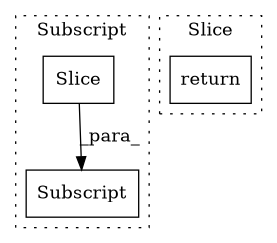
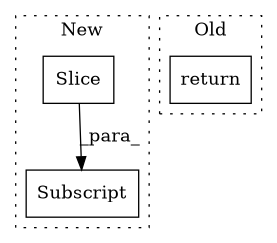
cluster "Subscript": label "Subscript" -> "New"
cluster "Slice": label "Slice" -> "Old"
